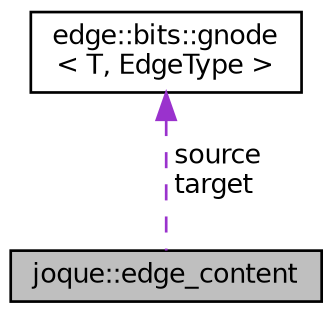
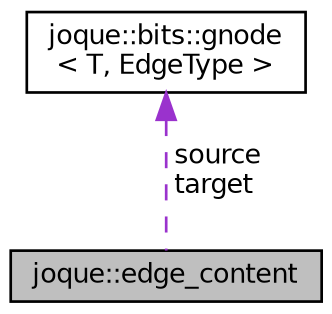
node "edge::bits::gnode < T, EdgeType >": label "edge::bits::gnode < T, EdgeType >" -> "joque::bits::gnode < T, EdgeType >"
